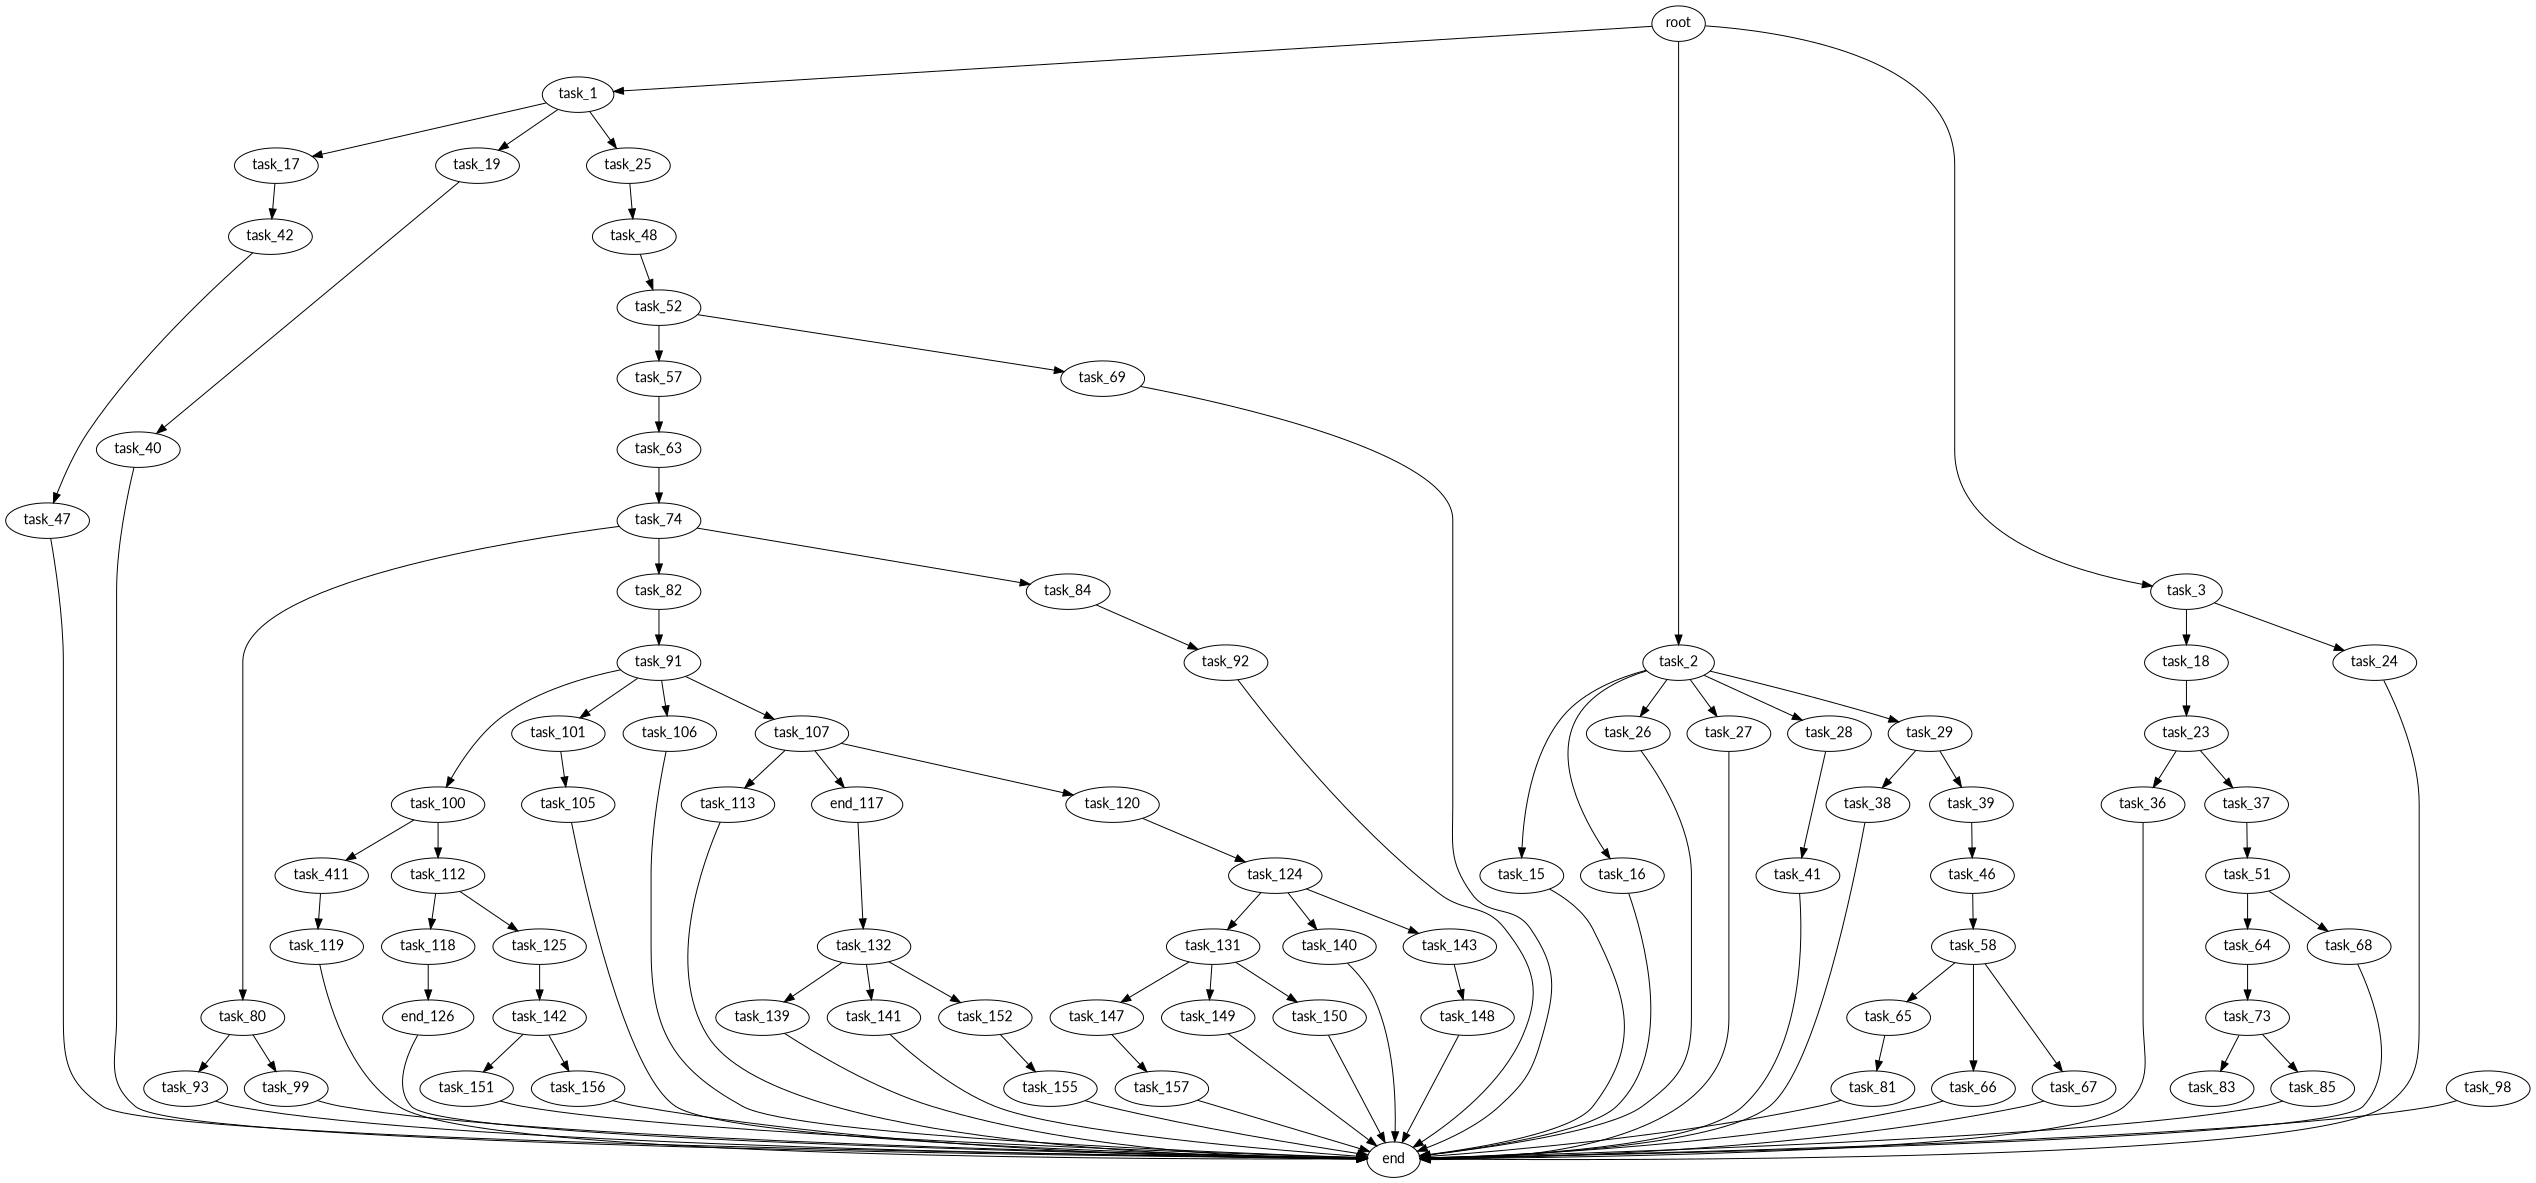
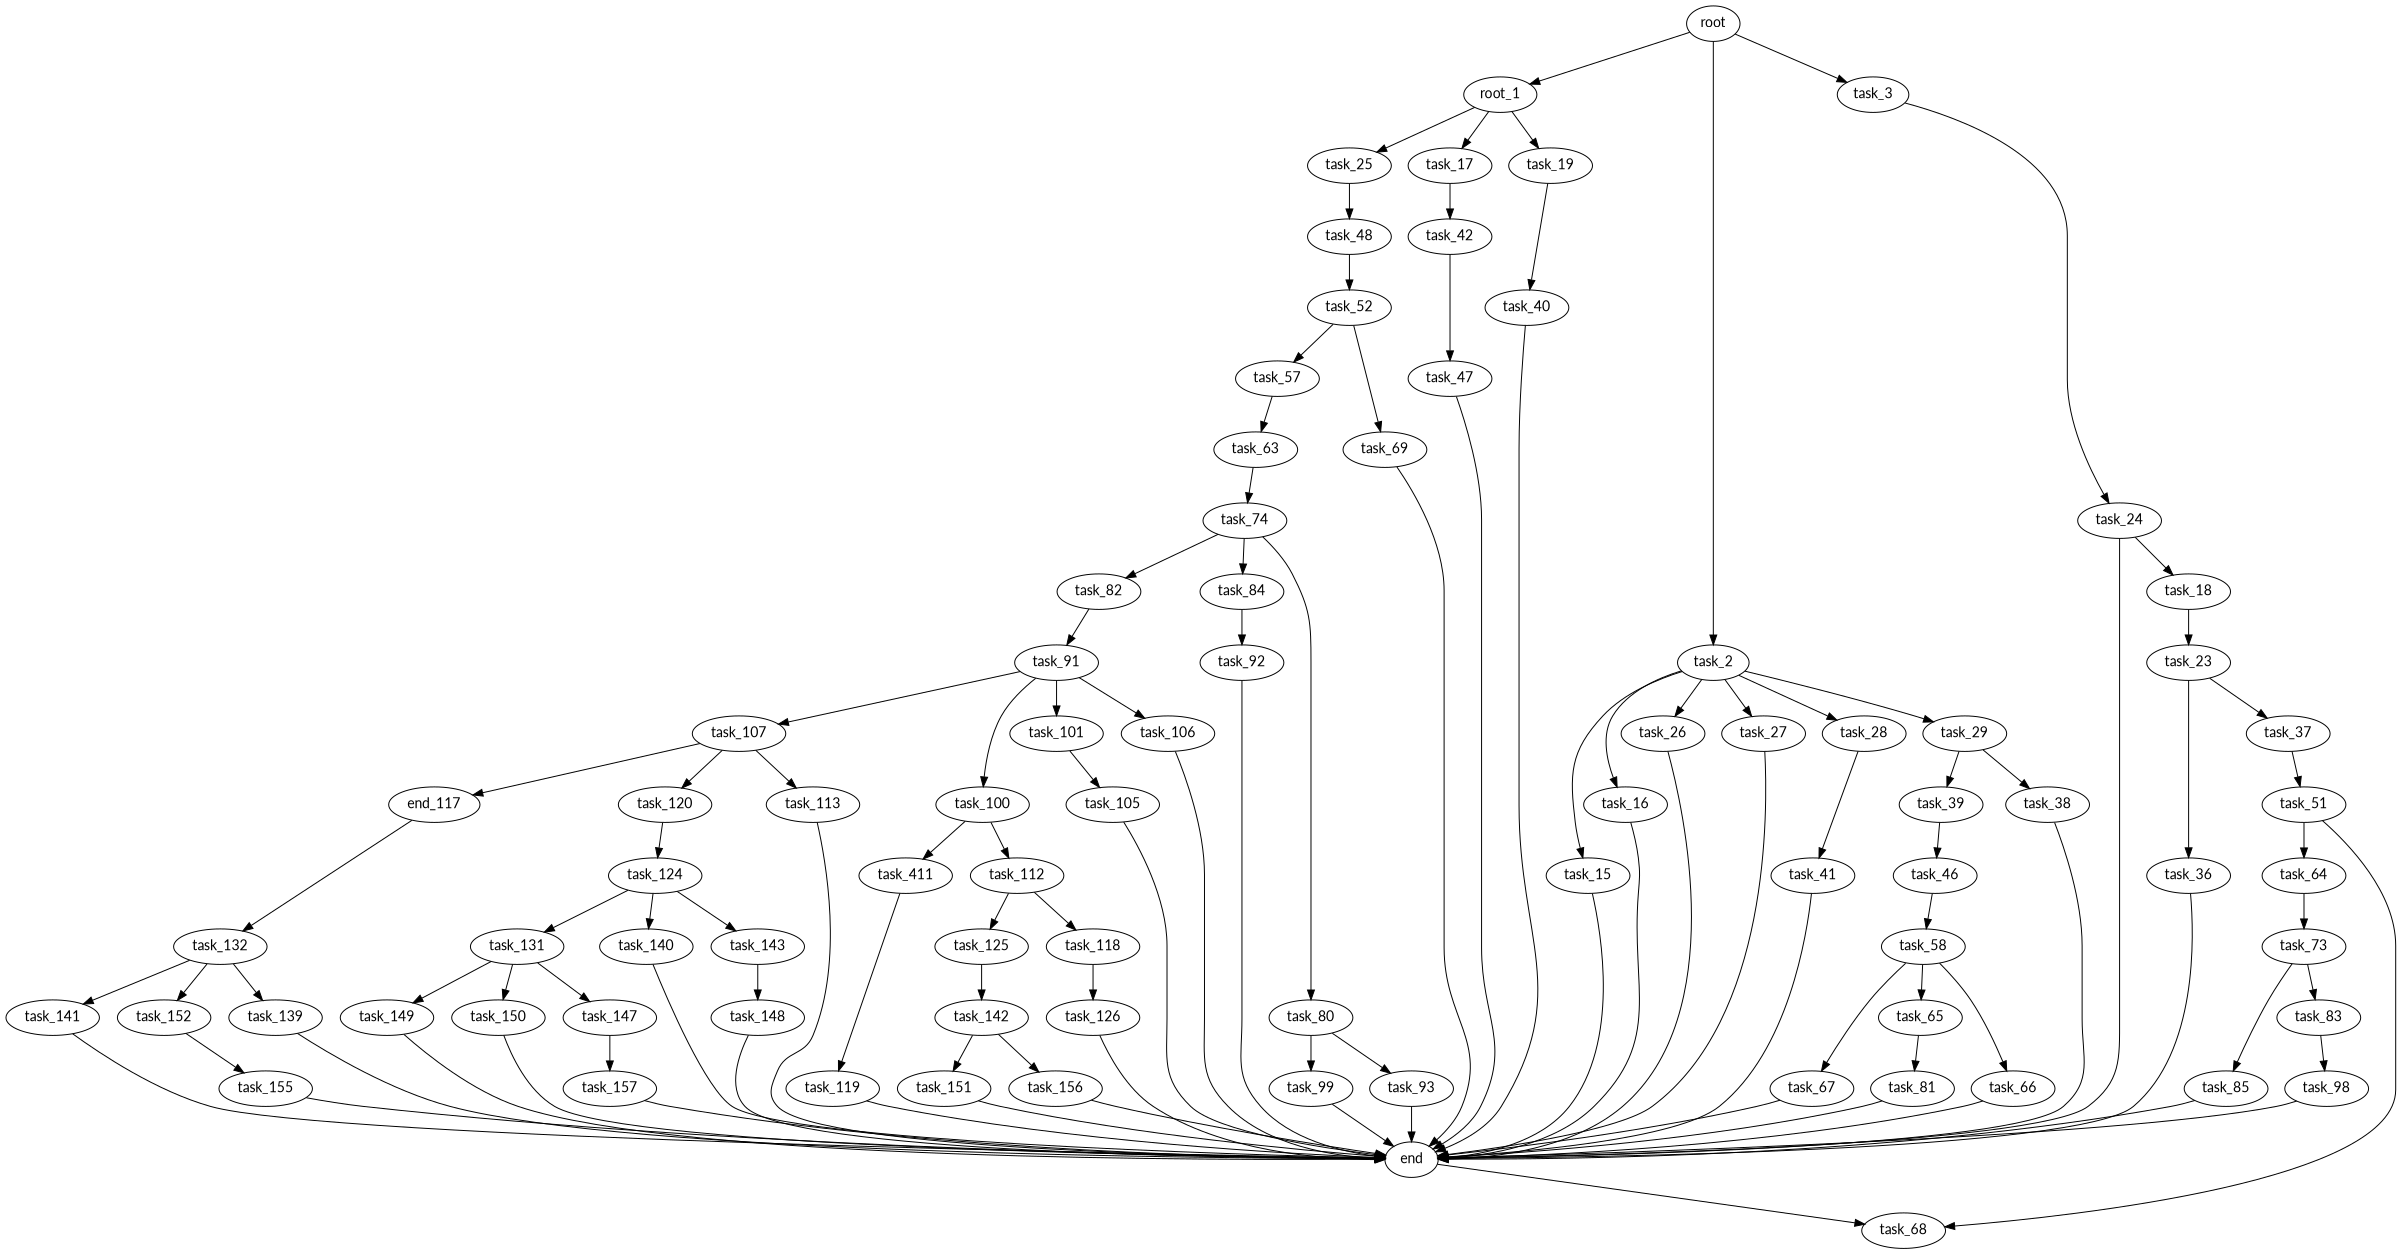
node "task_1": label "task_1" -> "root_1"
edge "task_3" -> "task_18": now "task_24" -> "task_18"
node "end_126": label "end_126" -> "task_126"
edge "task_83" -> "task_98": added
edge "task_68" -> "end": reversed
